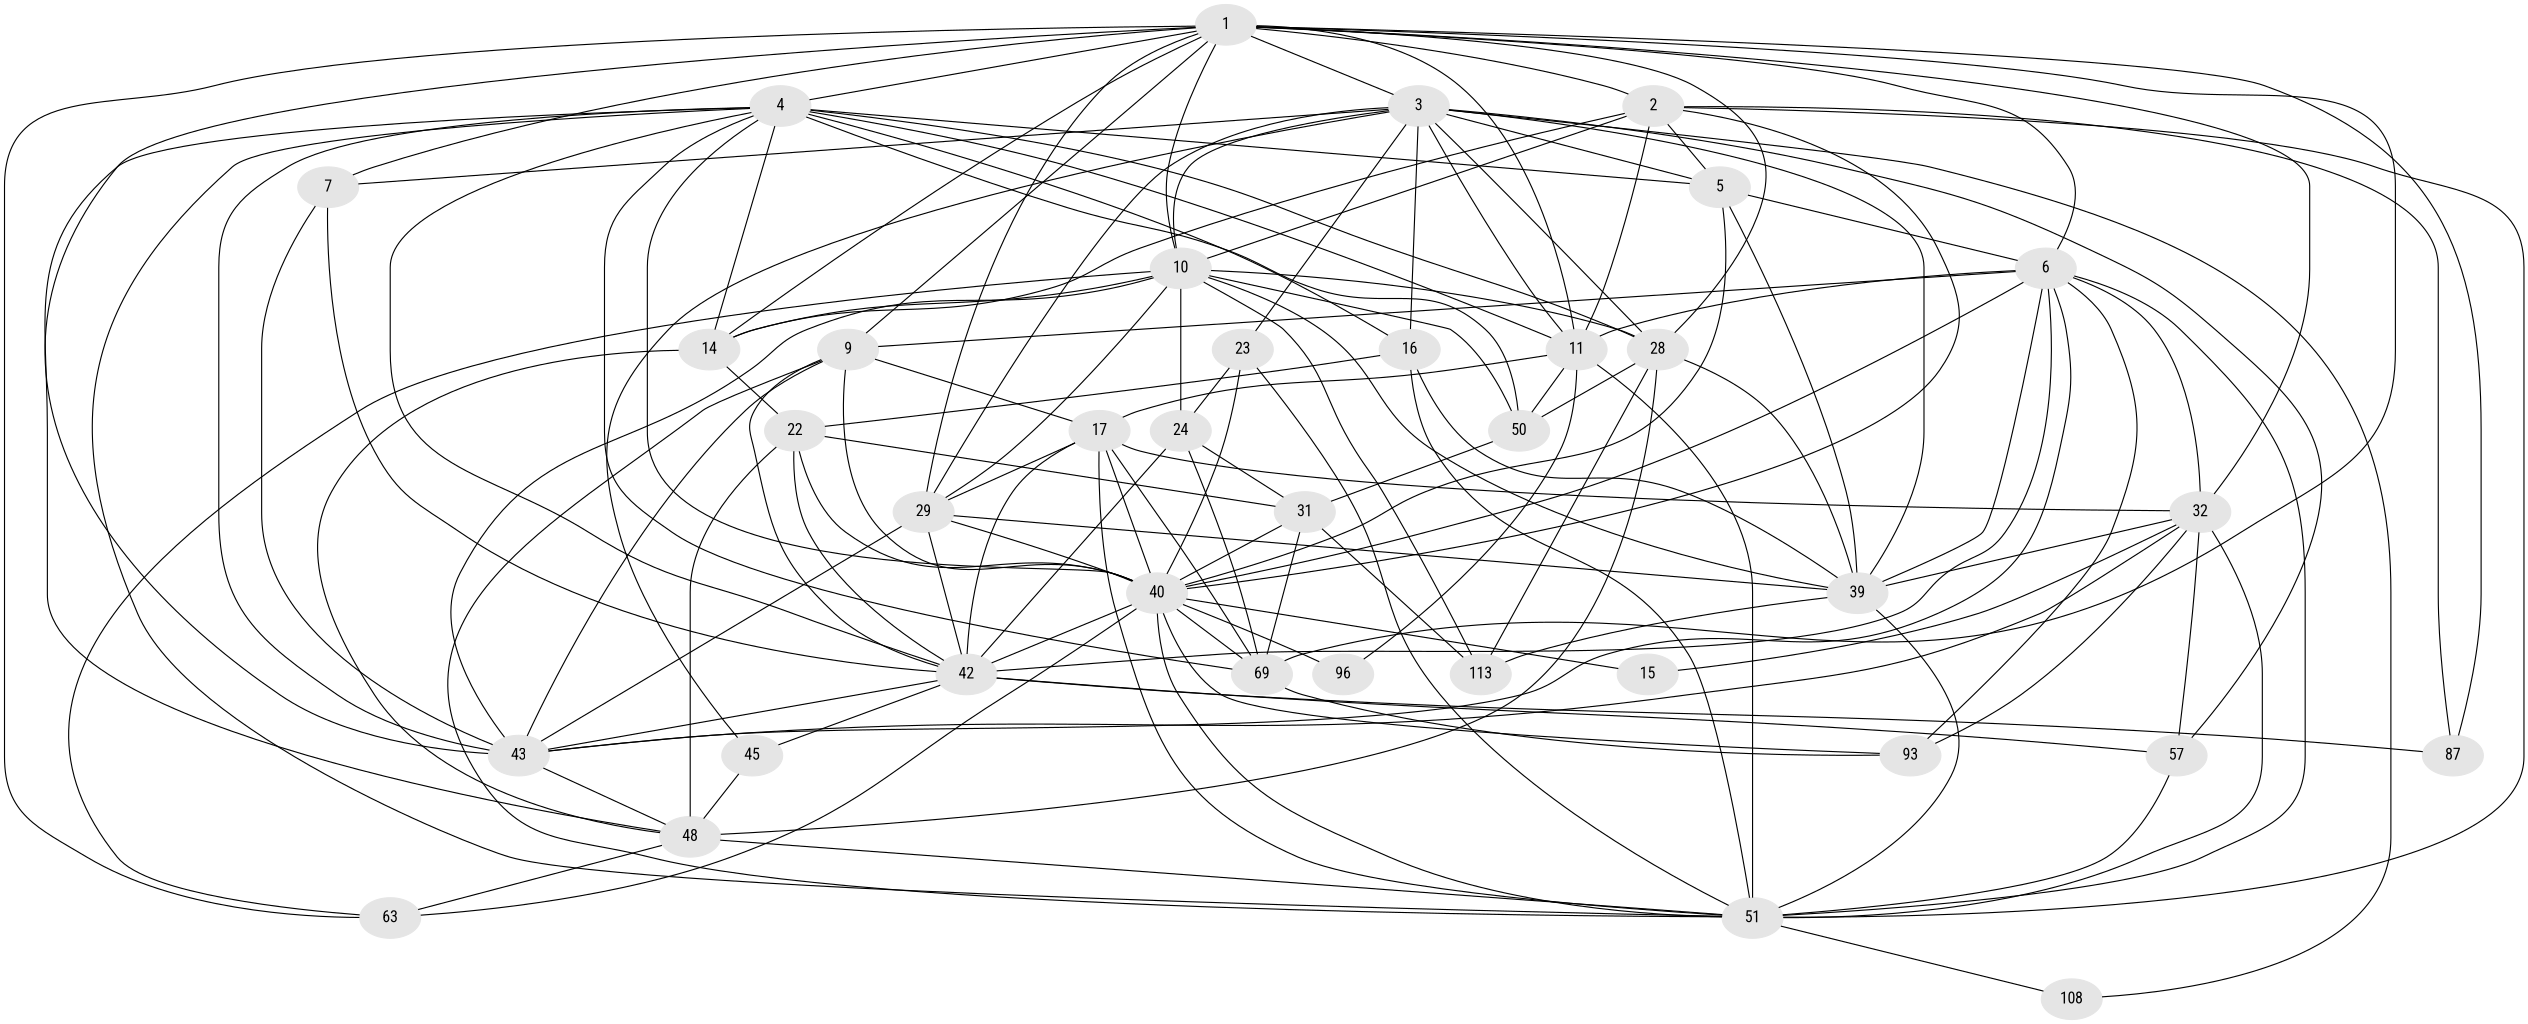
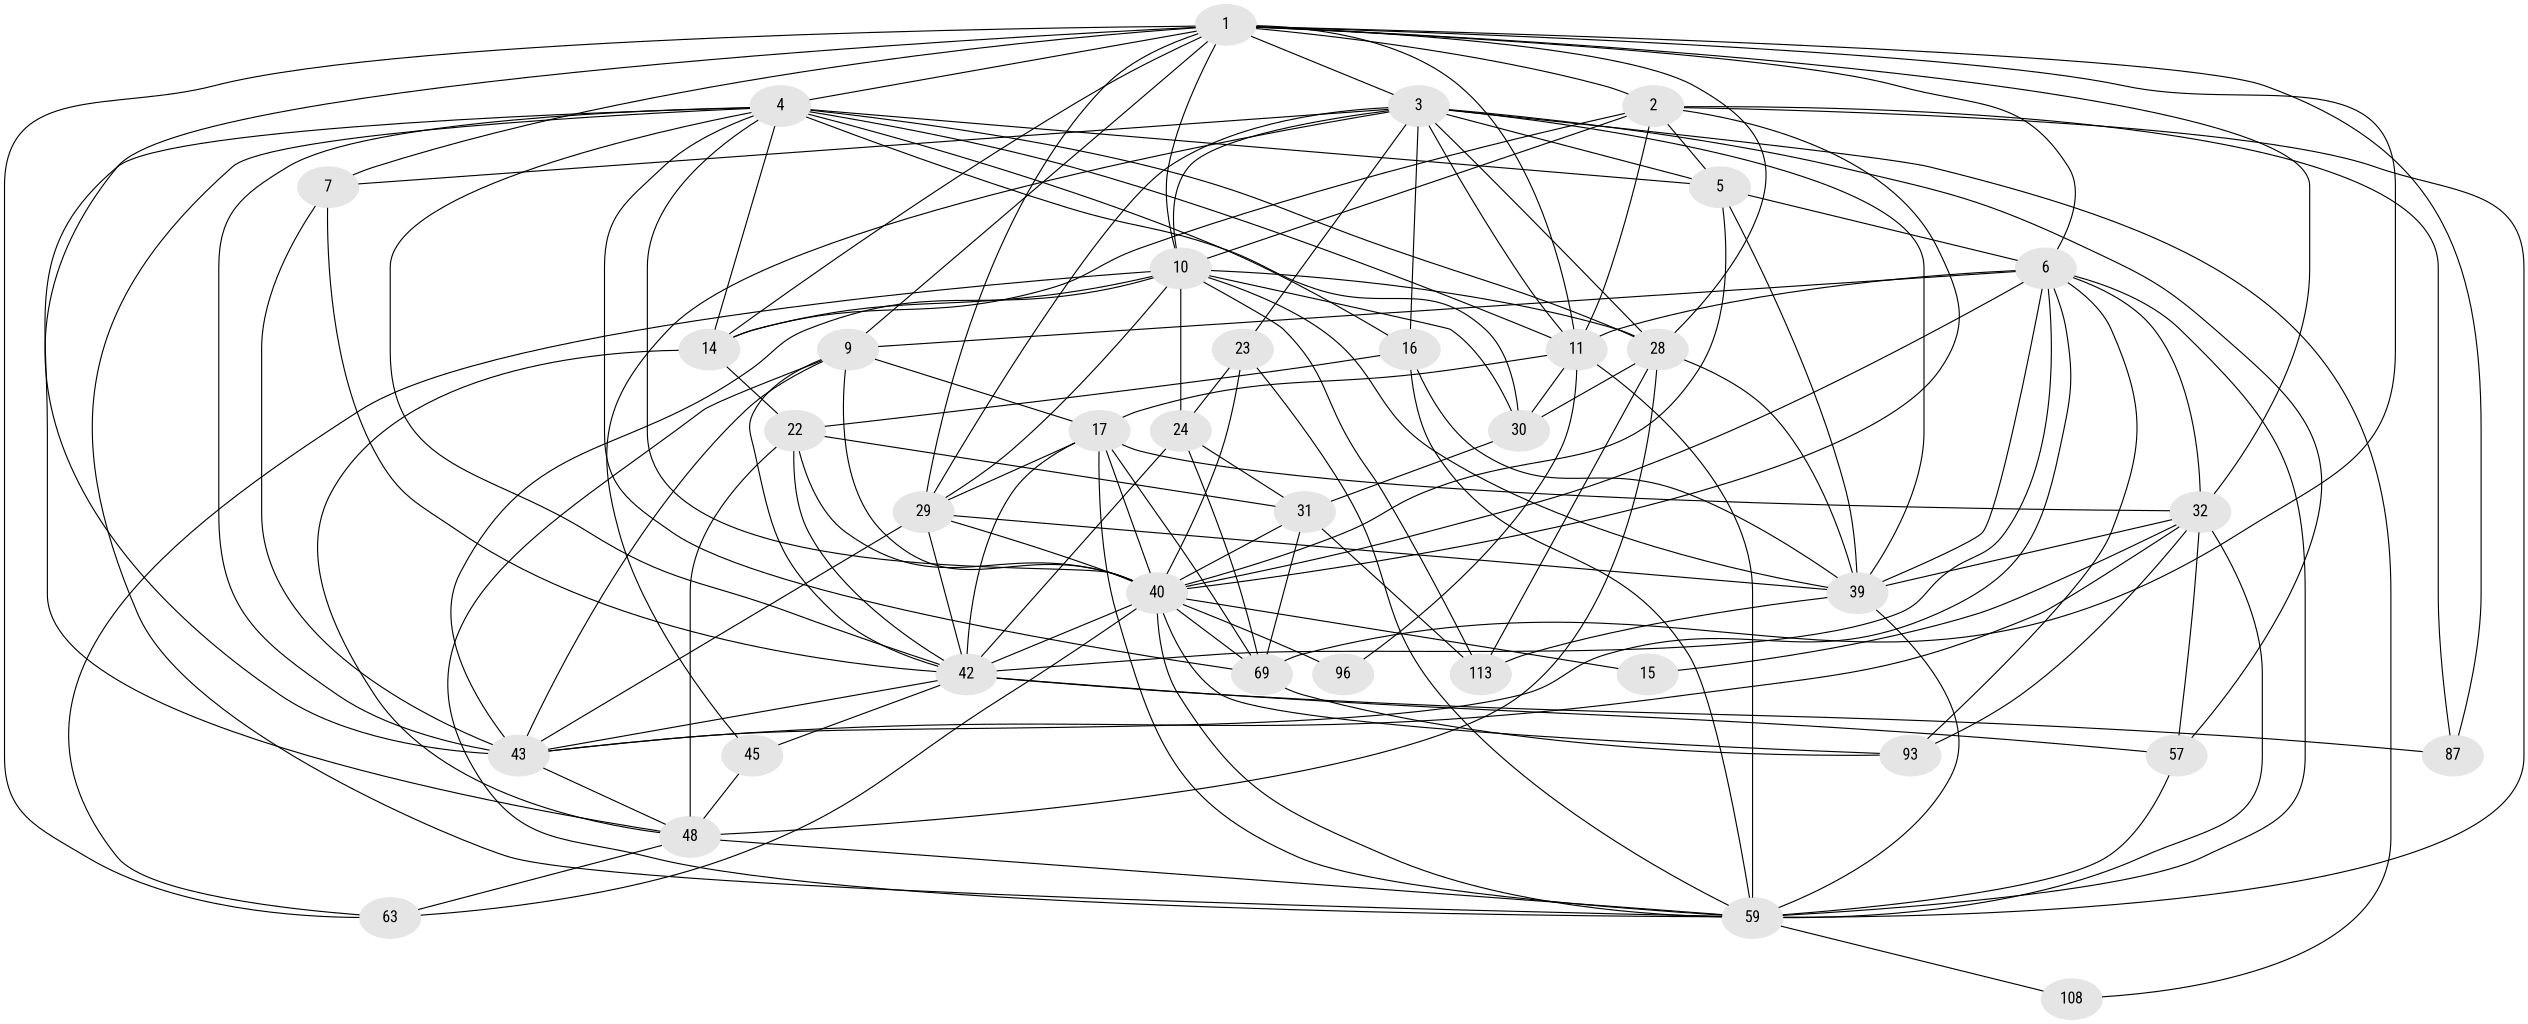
node "50": label "50" -> "30"
node "51": label "51" -> "59"
